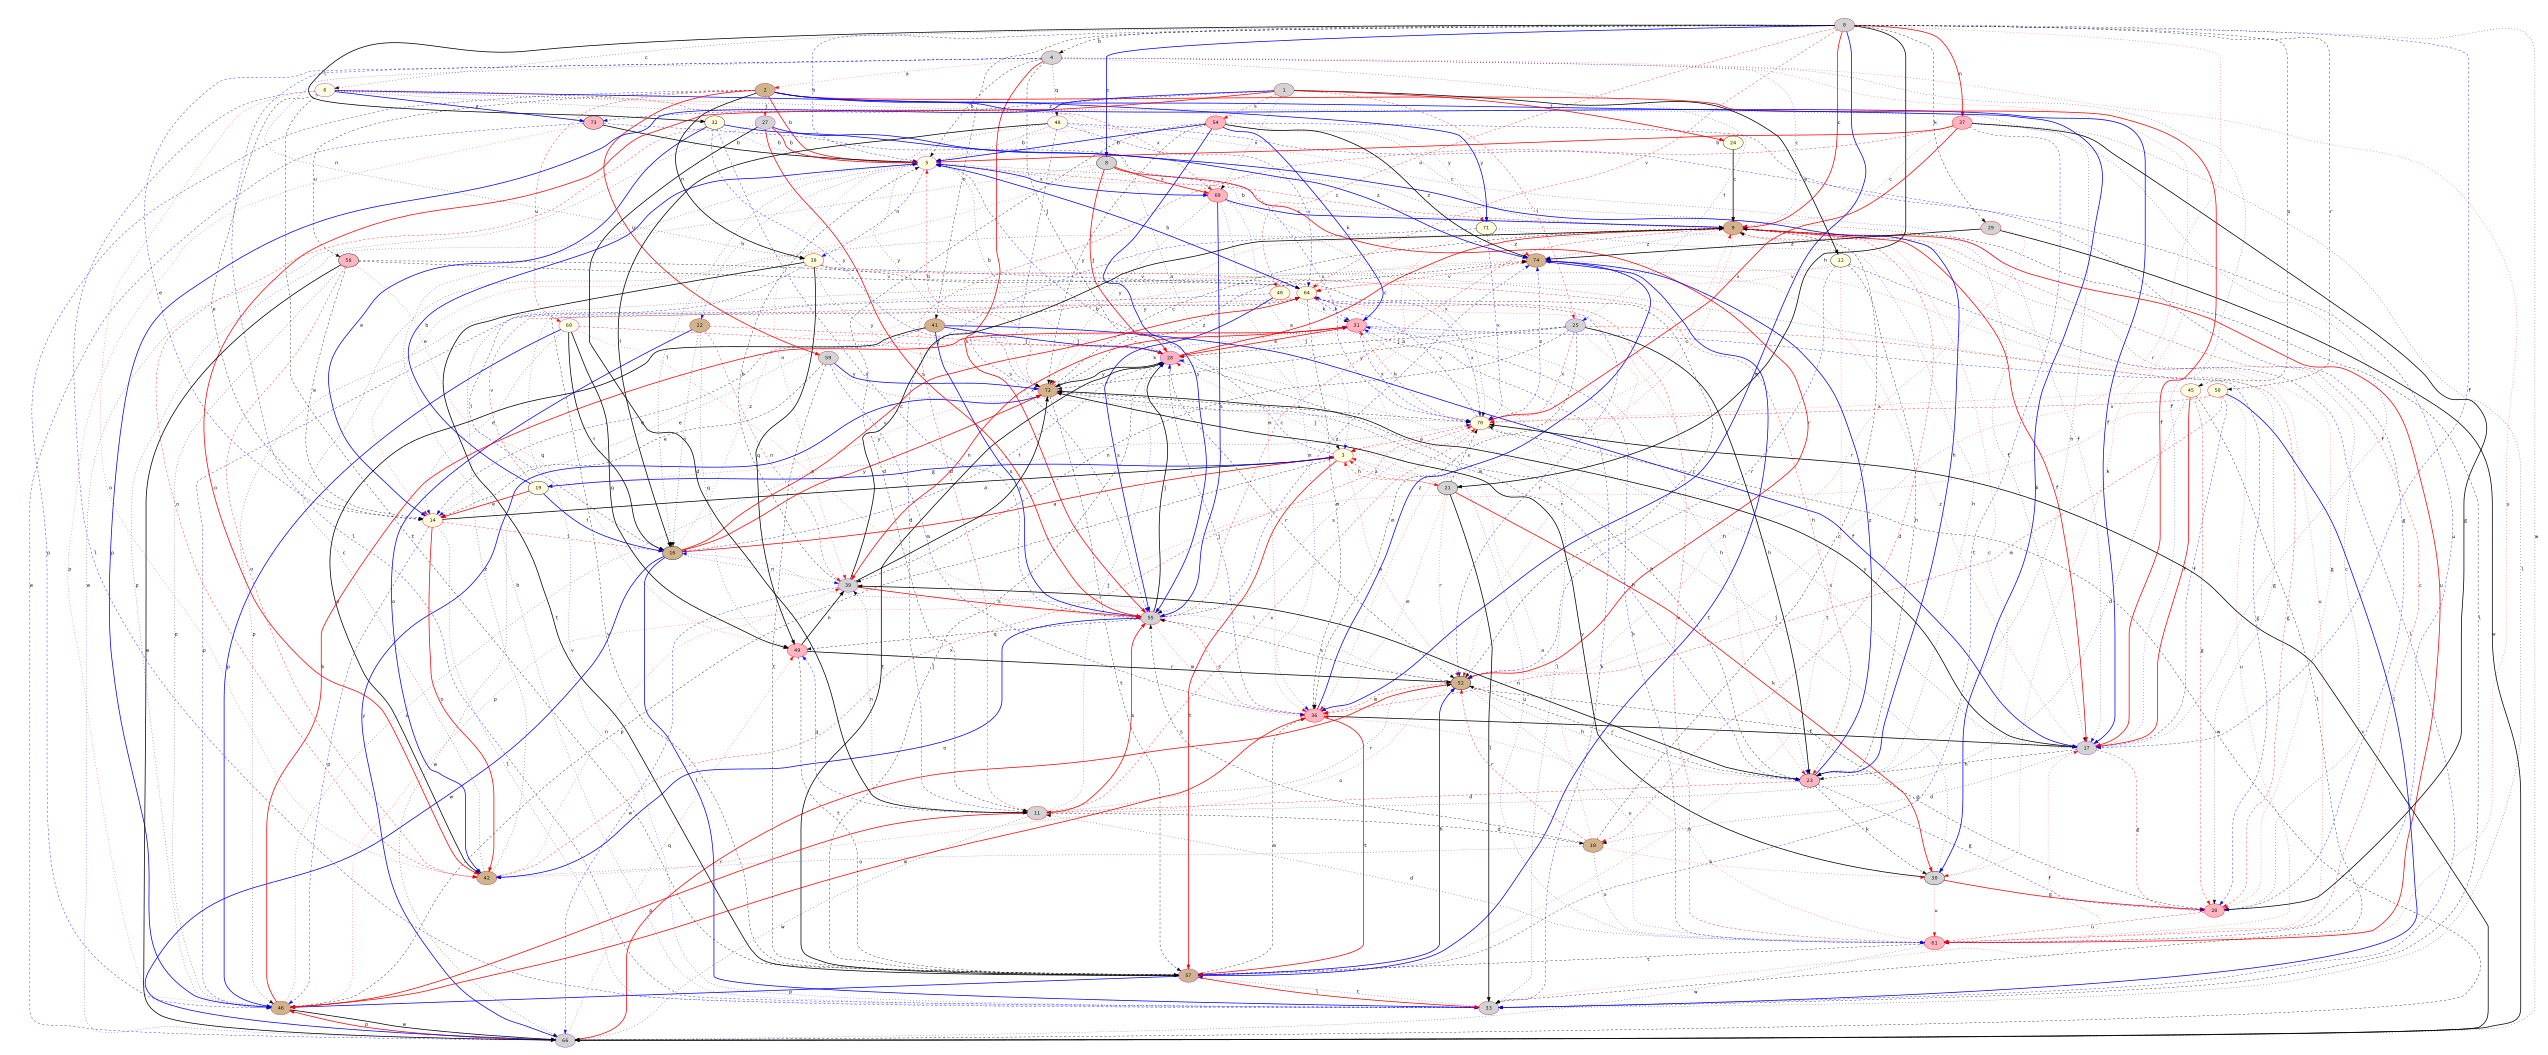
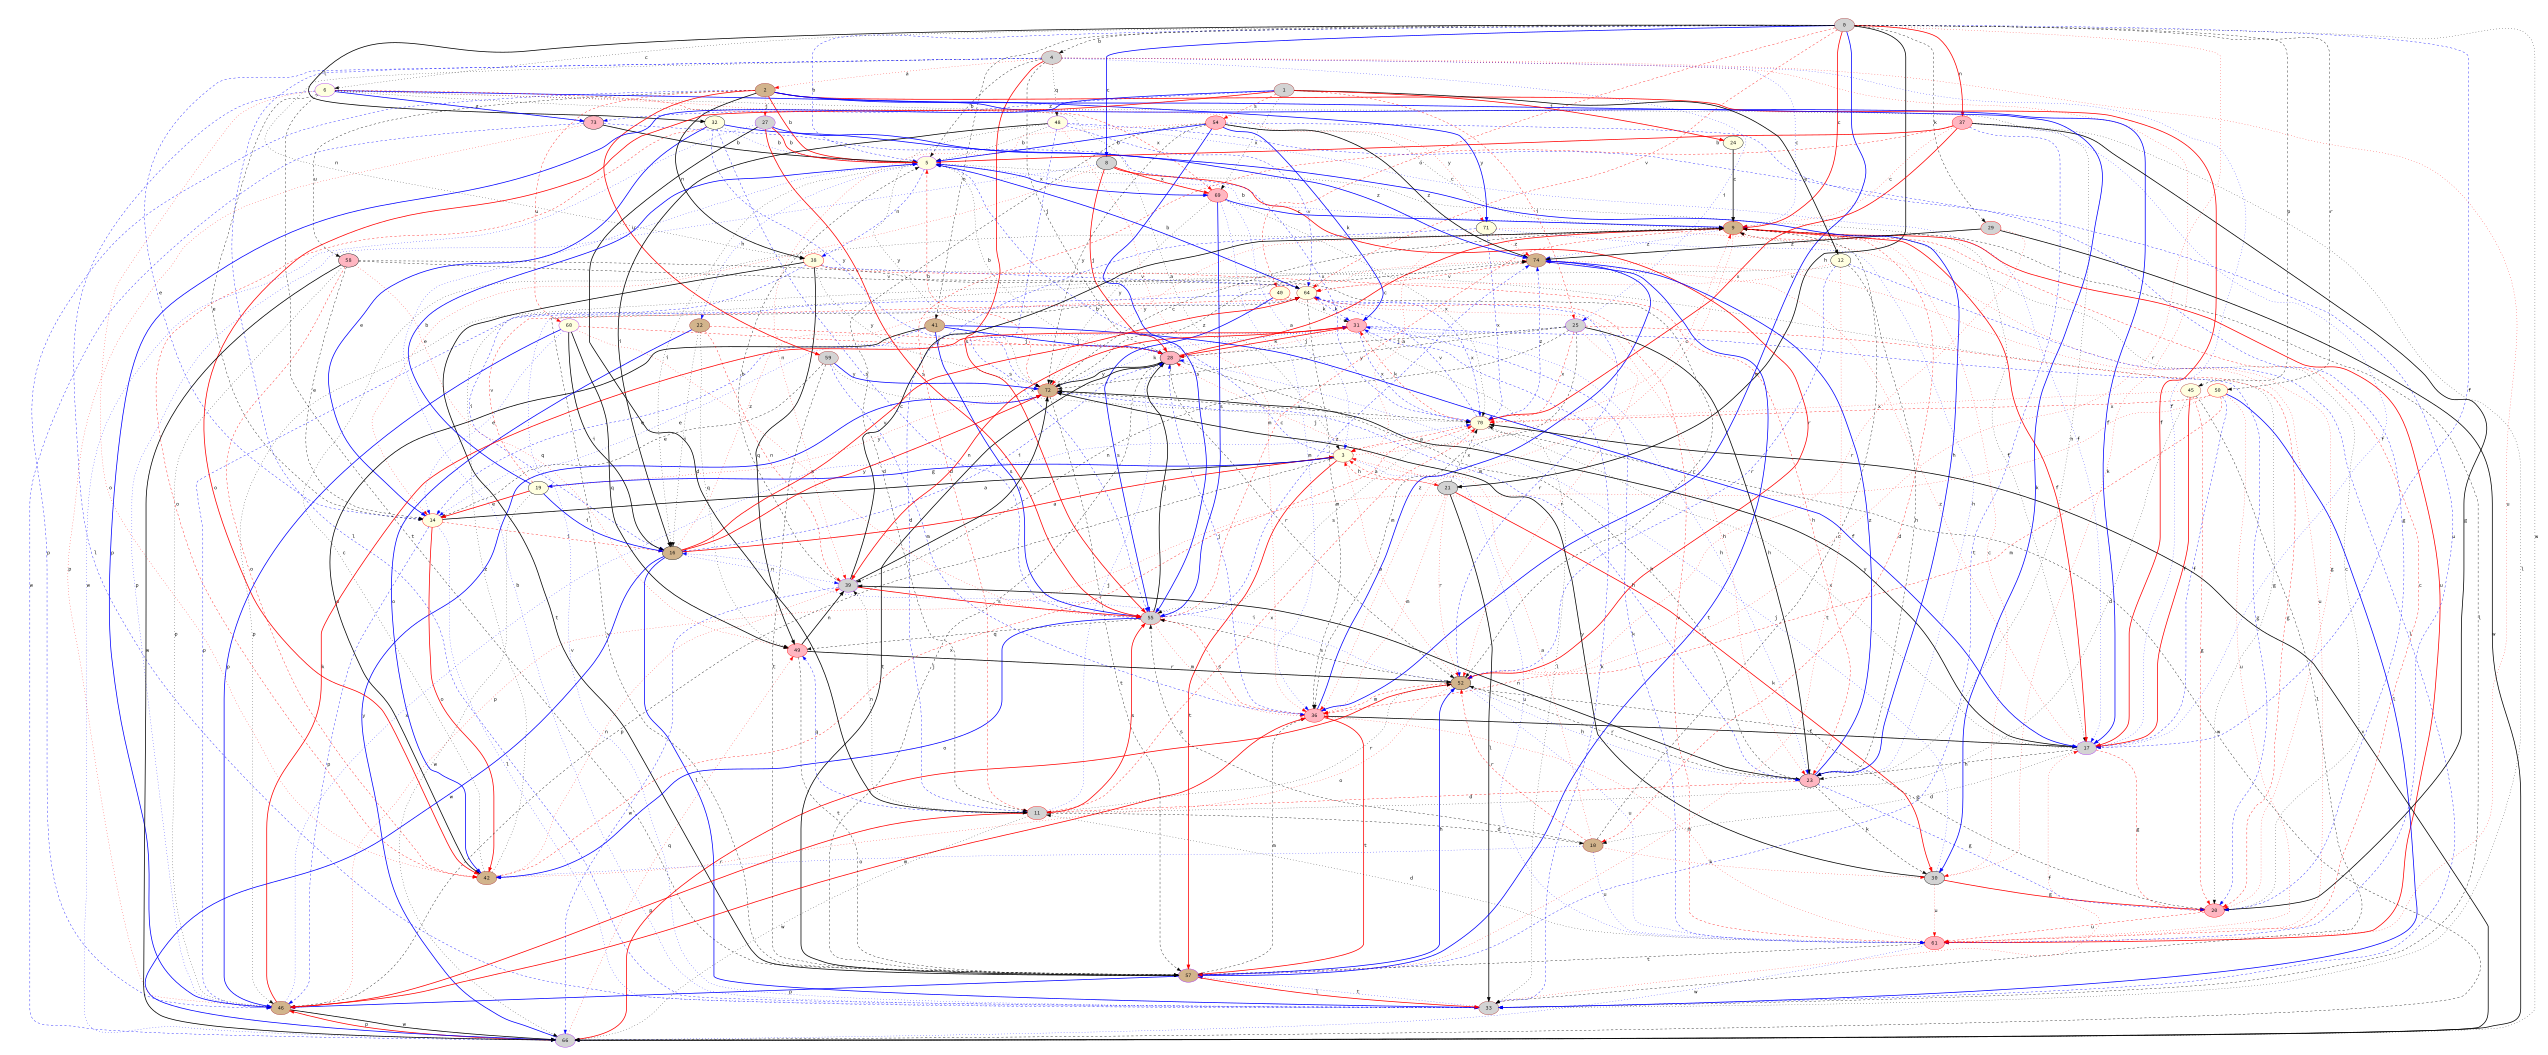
edge "5" -> "9": removed, label "c"
node "28": color purple -> black
